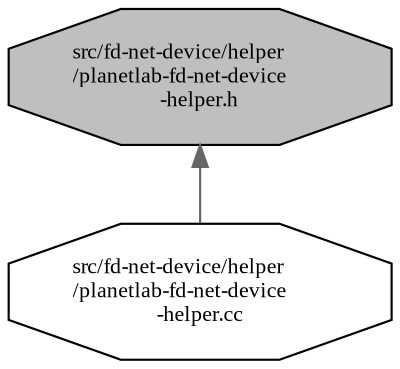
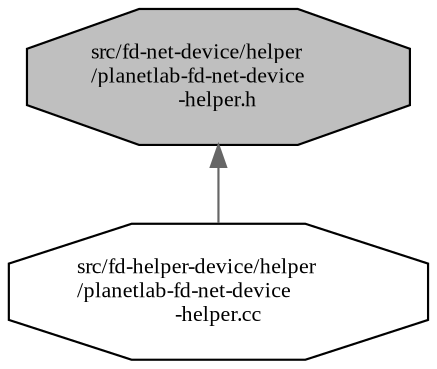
node "src/fd-net-device/helper /planetlab-fd-net-device -helper.cc": label "src/fd-net-device/helper /planetlab-fd-net-device -helper.cc" -> "src/fd-helper-device/helper /planetlab-fd-net-device -helper.cc"
